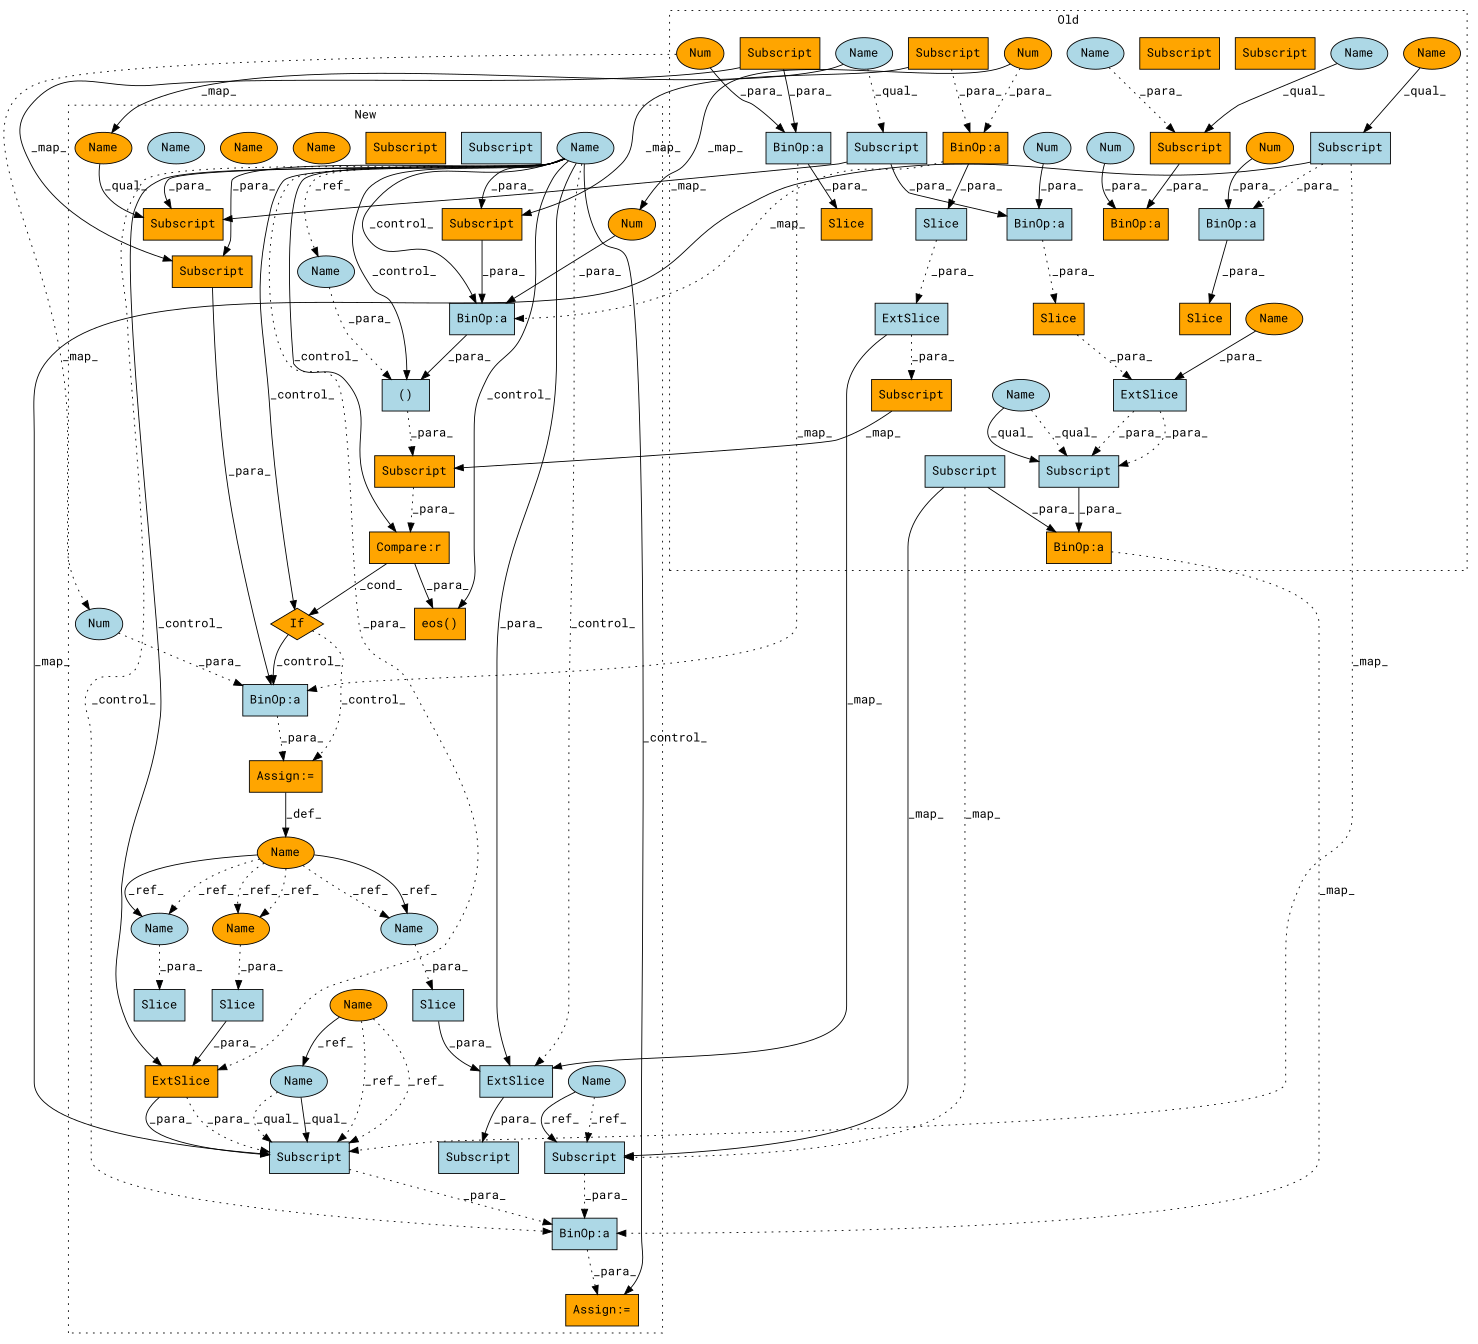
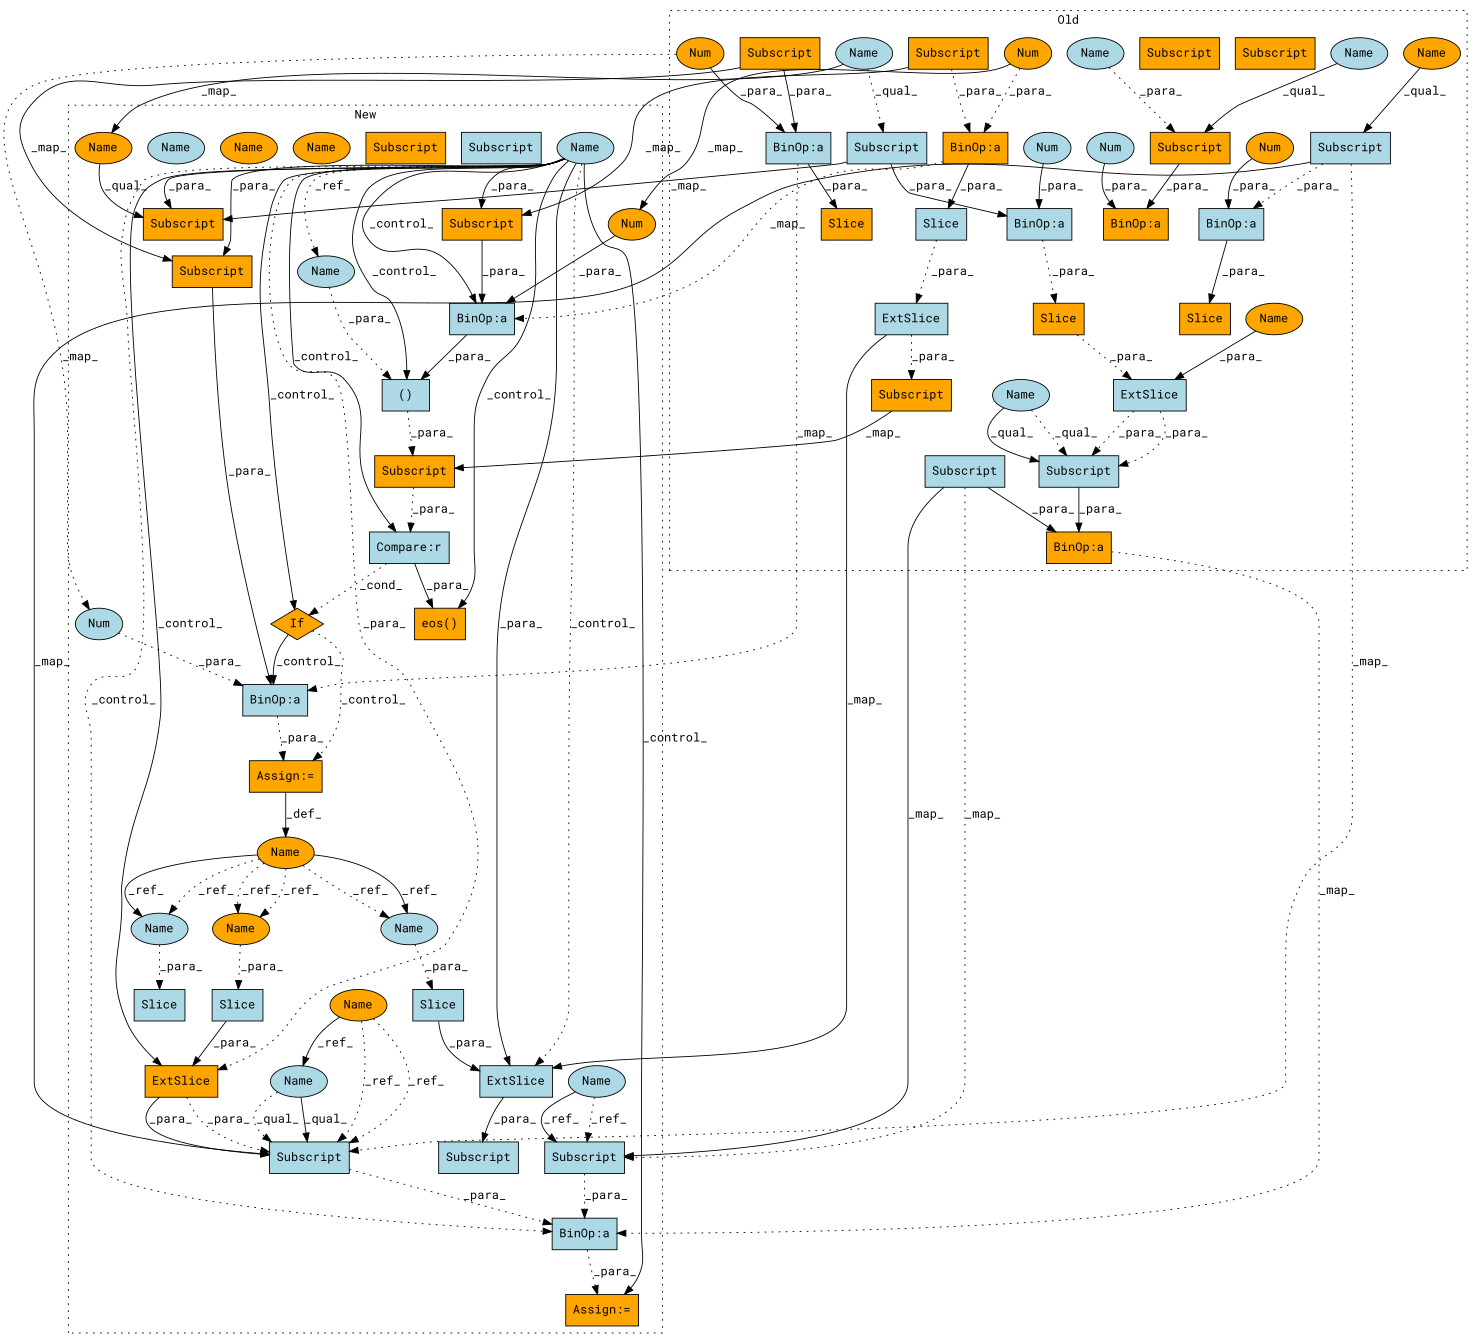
node "Compare:r": fillcolor orange -> lightblue
edge "Compare:r" -> "If": style solid -> dotted
